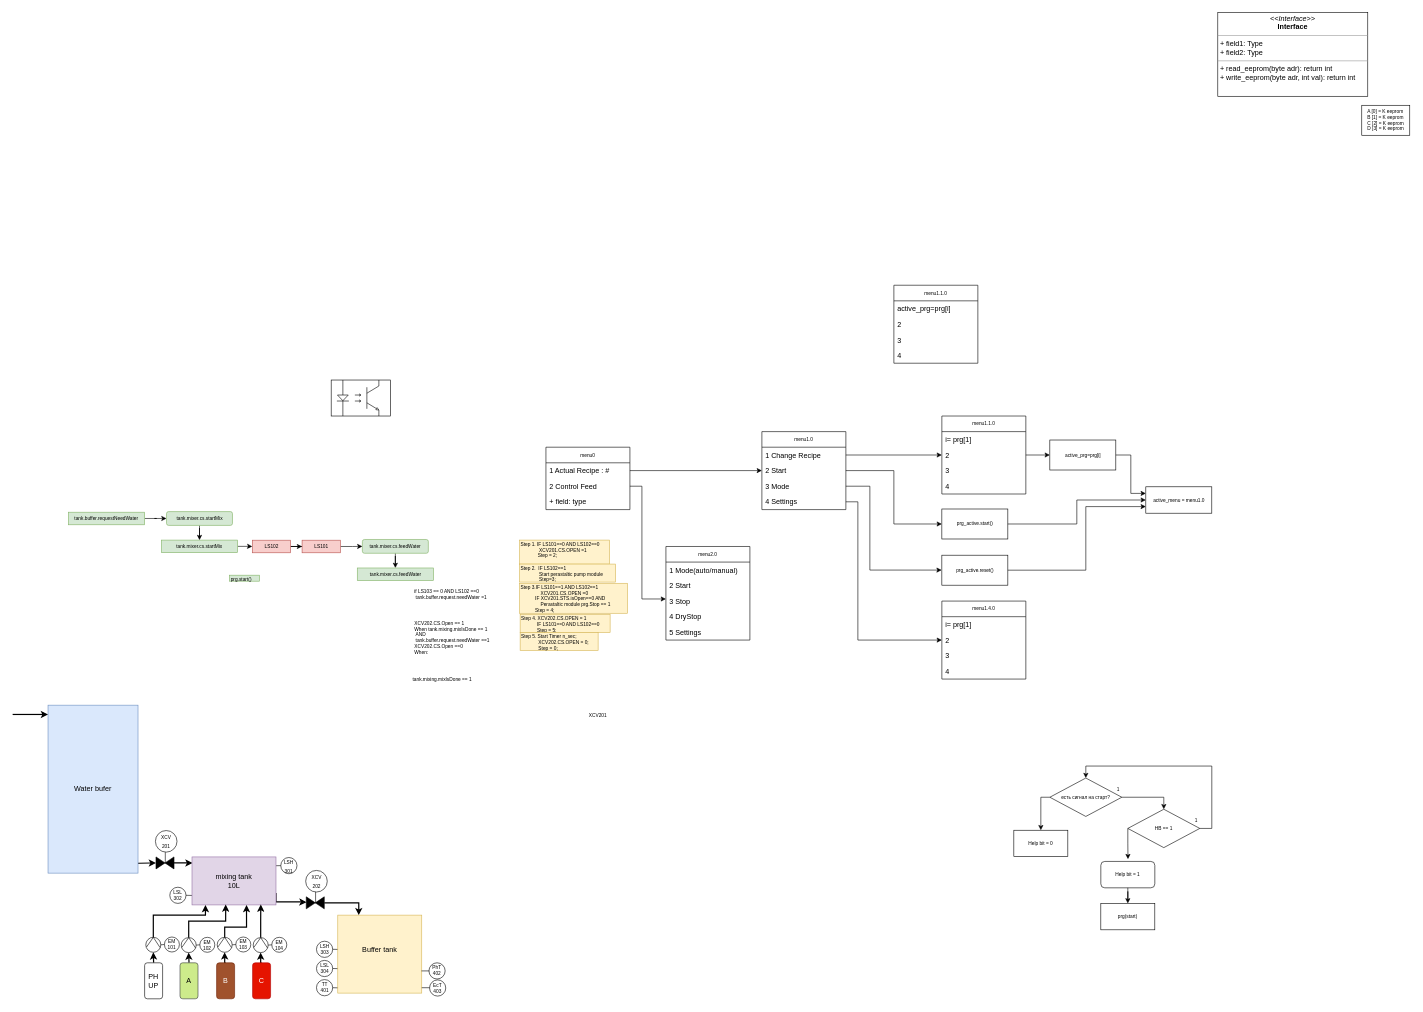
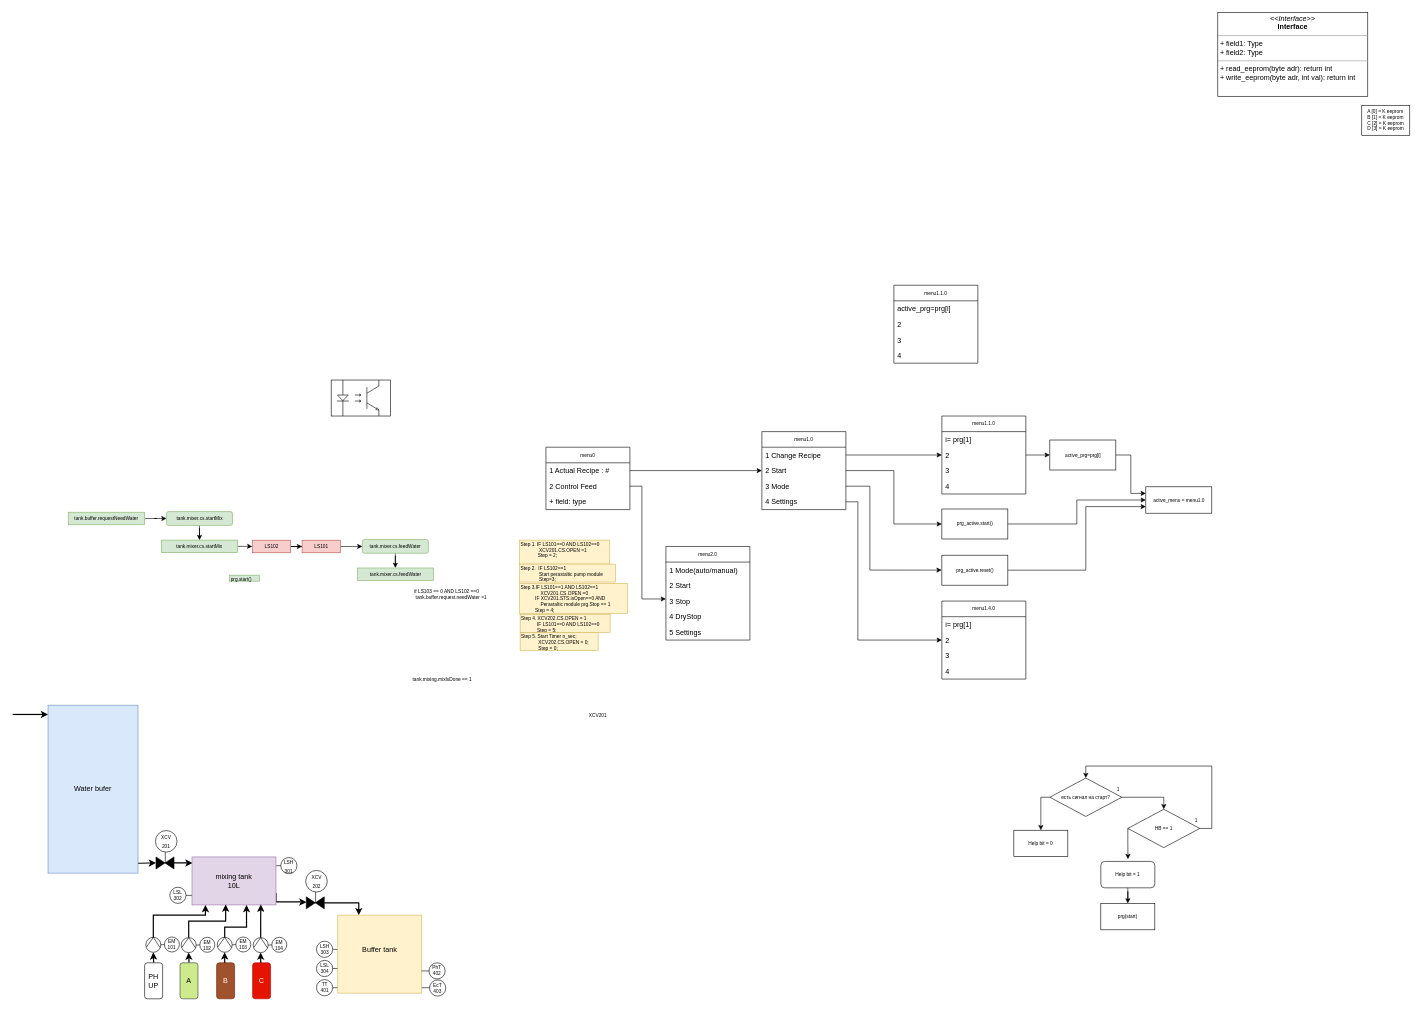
node "XCV202.CS.Open == 1 When tank.mixing.mixIsDone == 1 AND tank.buffer.request.needWater ==1 XCV202.CS.Open ==0 When:": removed
